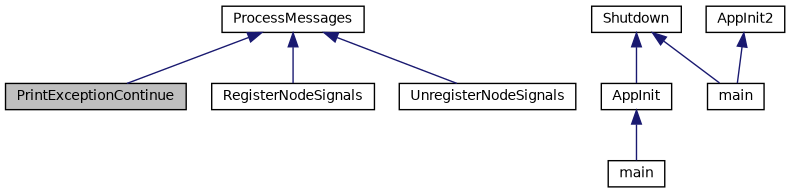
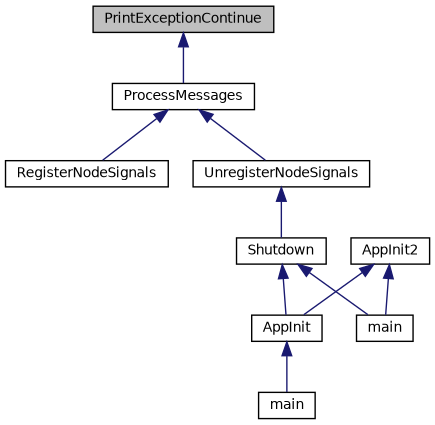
edge "PrintExceptionContinue" -> "ProcessMessages": reversed
edge "Shutdown" -> "UnregisterNodeSignals": added
edge "AppInit" -> "AppInit2": added
